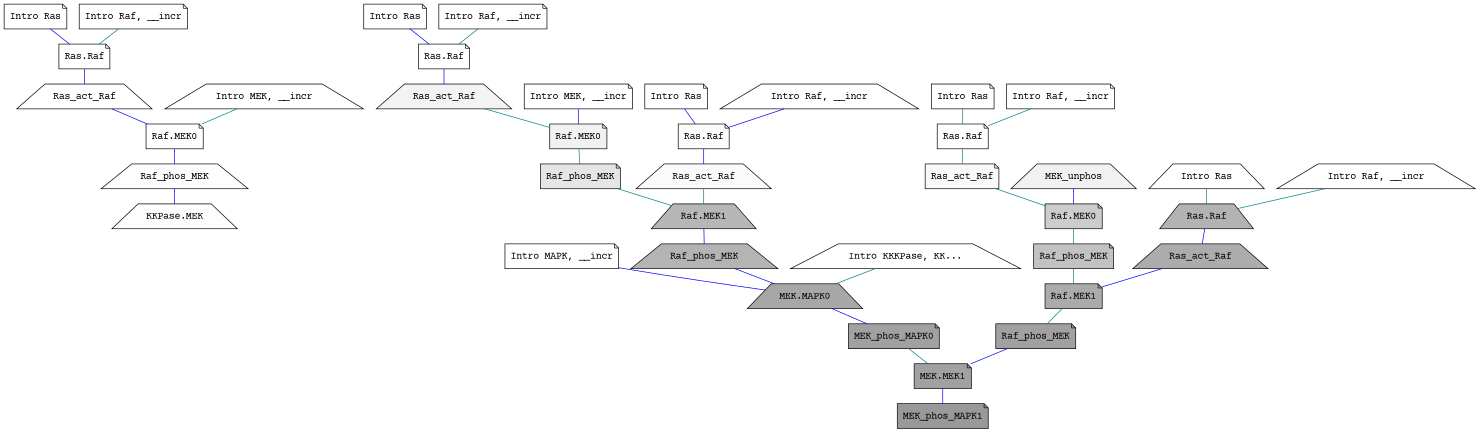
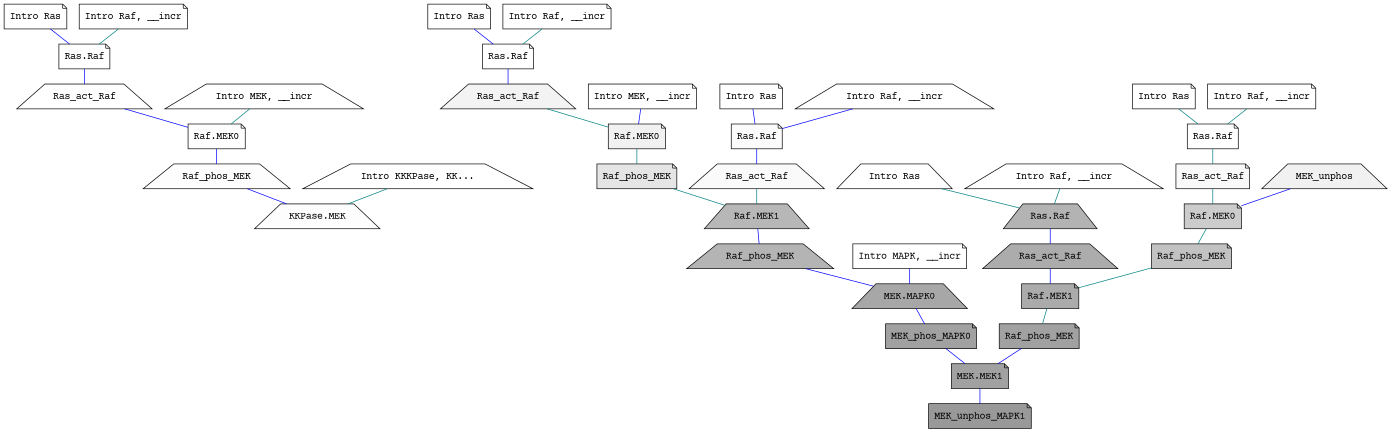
edge "Intro KKKPase, KK..." -- "MEK.MAPK0": now "Intro KKKPase, KK..." -- "KKPase.MEK"
edge "MEK_phos_MAPK0" -- "MEK.MEK1": color teal -> blue
node "MEK_phos_MAPK1": label "MEK_phos_MAPK1" -> "MEK_unphos_MAPK1"
